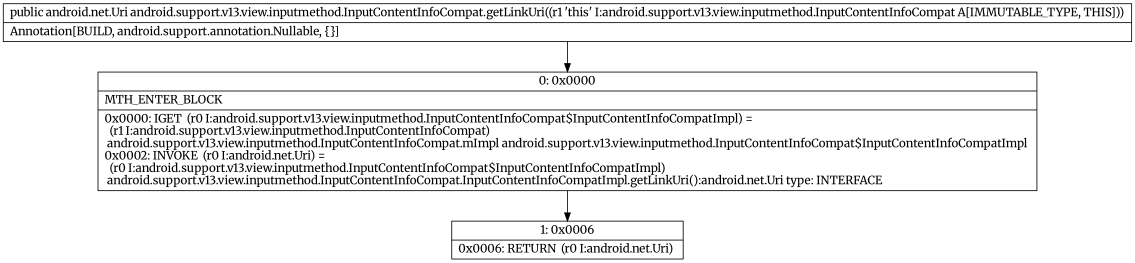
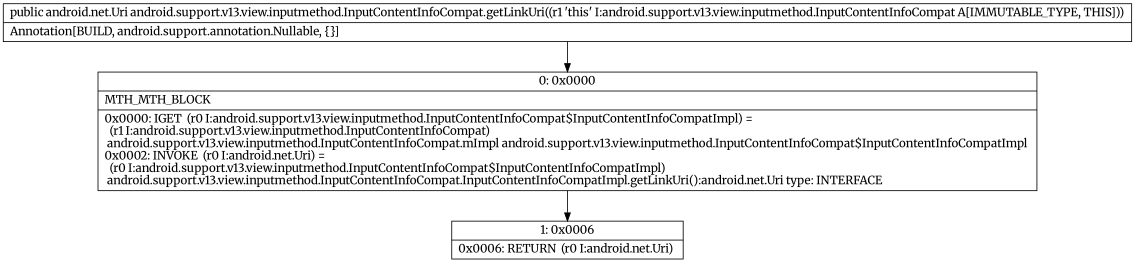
node "0: 0x0000": text "MTH_ENTER_BLOCK" -> "MTH_MTH_BLOCK"
